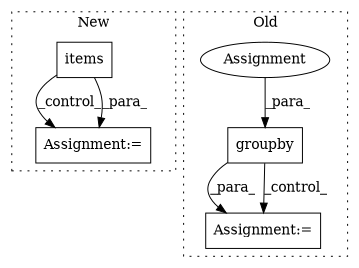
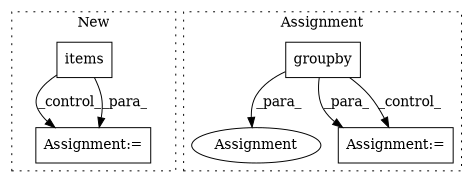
cluster "Old": label "Old" -> "Assignment"
edge "Assignment" -> "groupby": reversed
